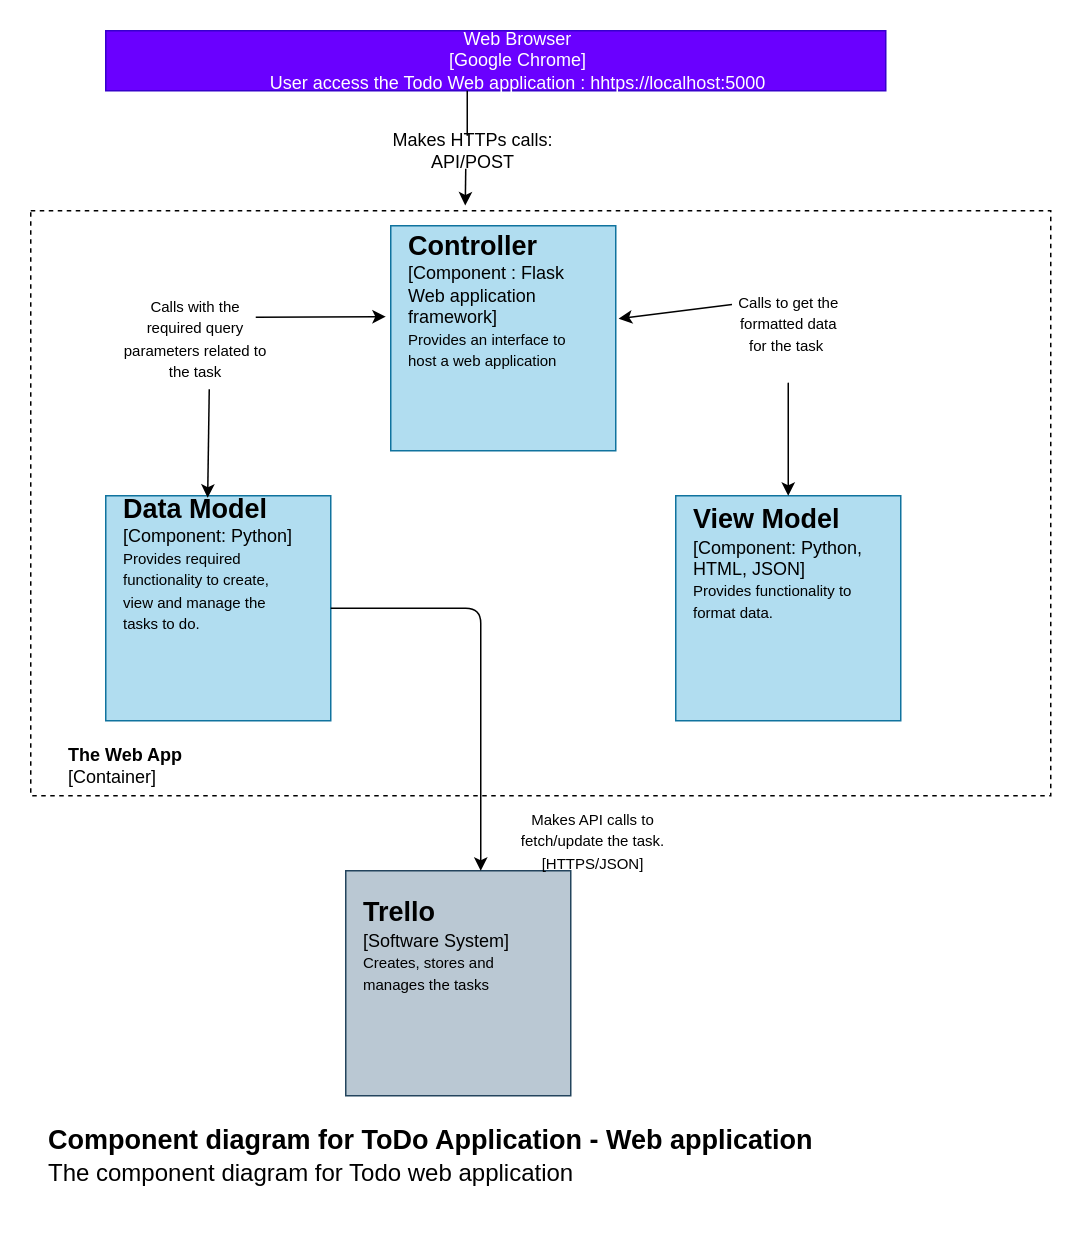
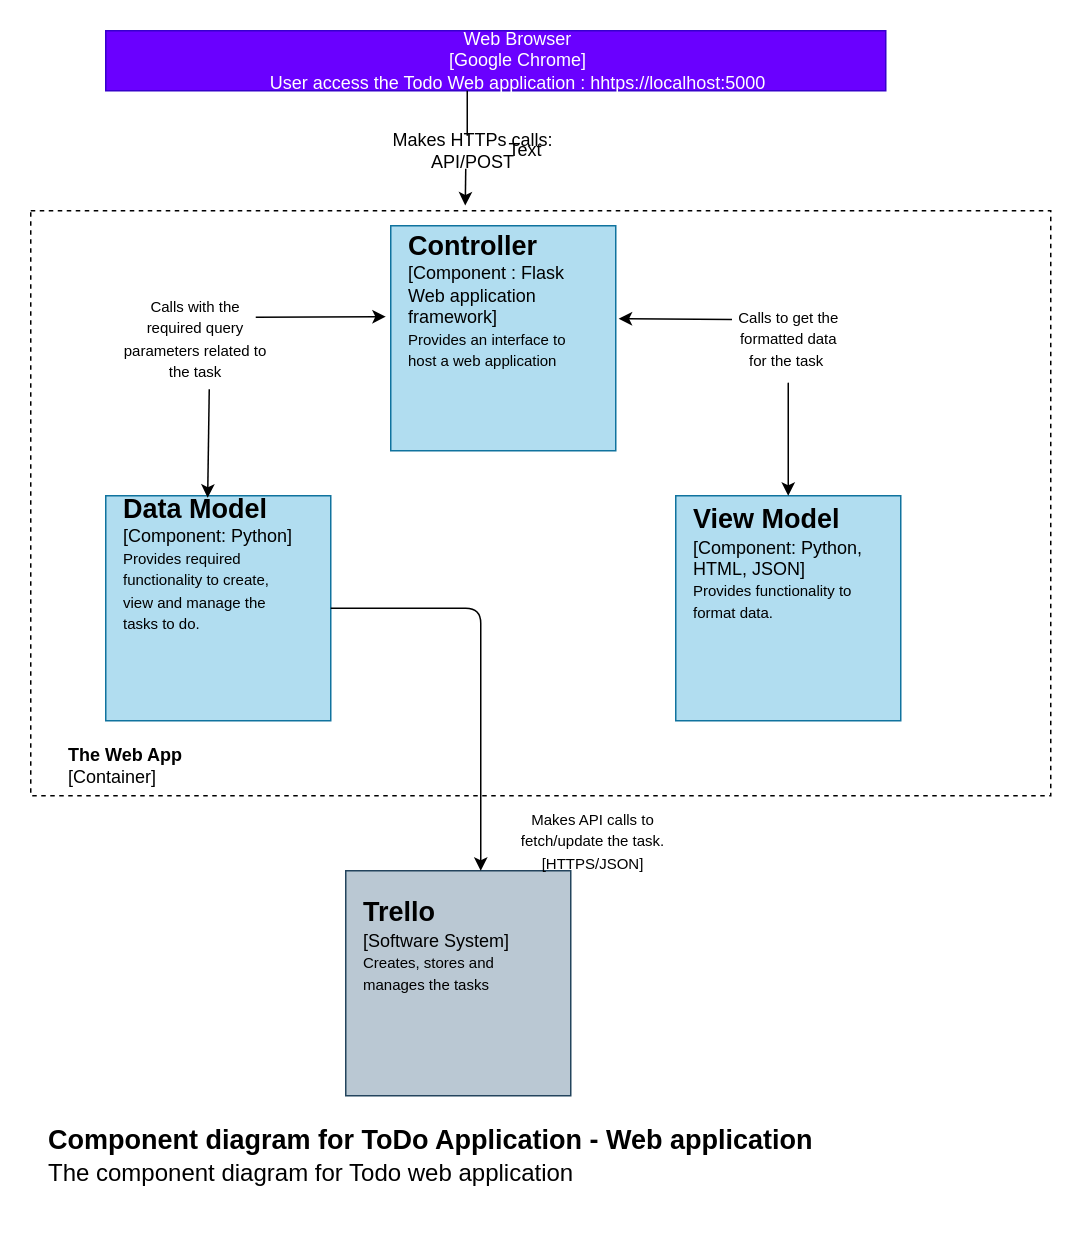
node "Text": added
node "Calls to get the formatted data for the task": moved (788, 323) -> (788, 338)
